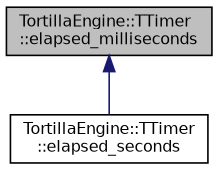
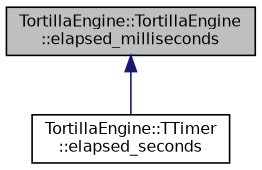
node "TortillaEngine::TTimer ::elapsed_milliseconds": label "TortillaEngine::TTimer ::elapsed_milliseconds" -> "TortillaEngine::TortillaEngine ::elapsed_milliseconds"
